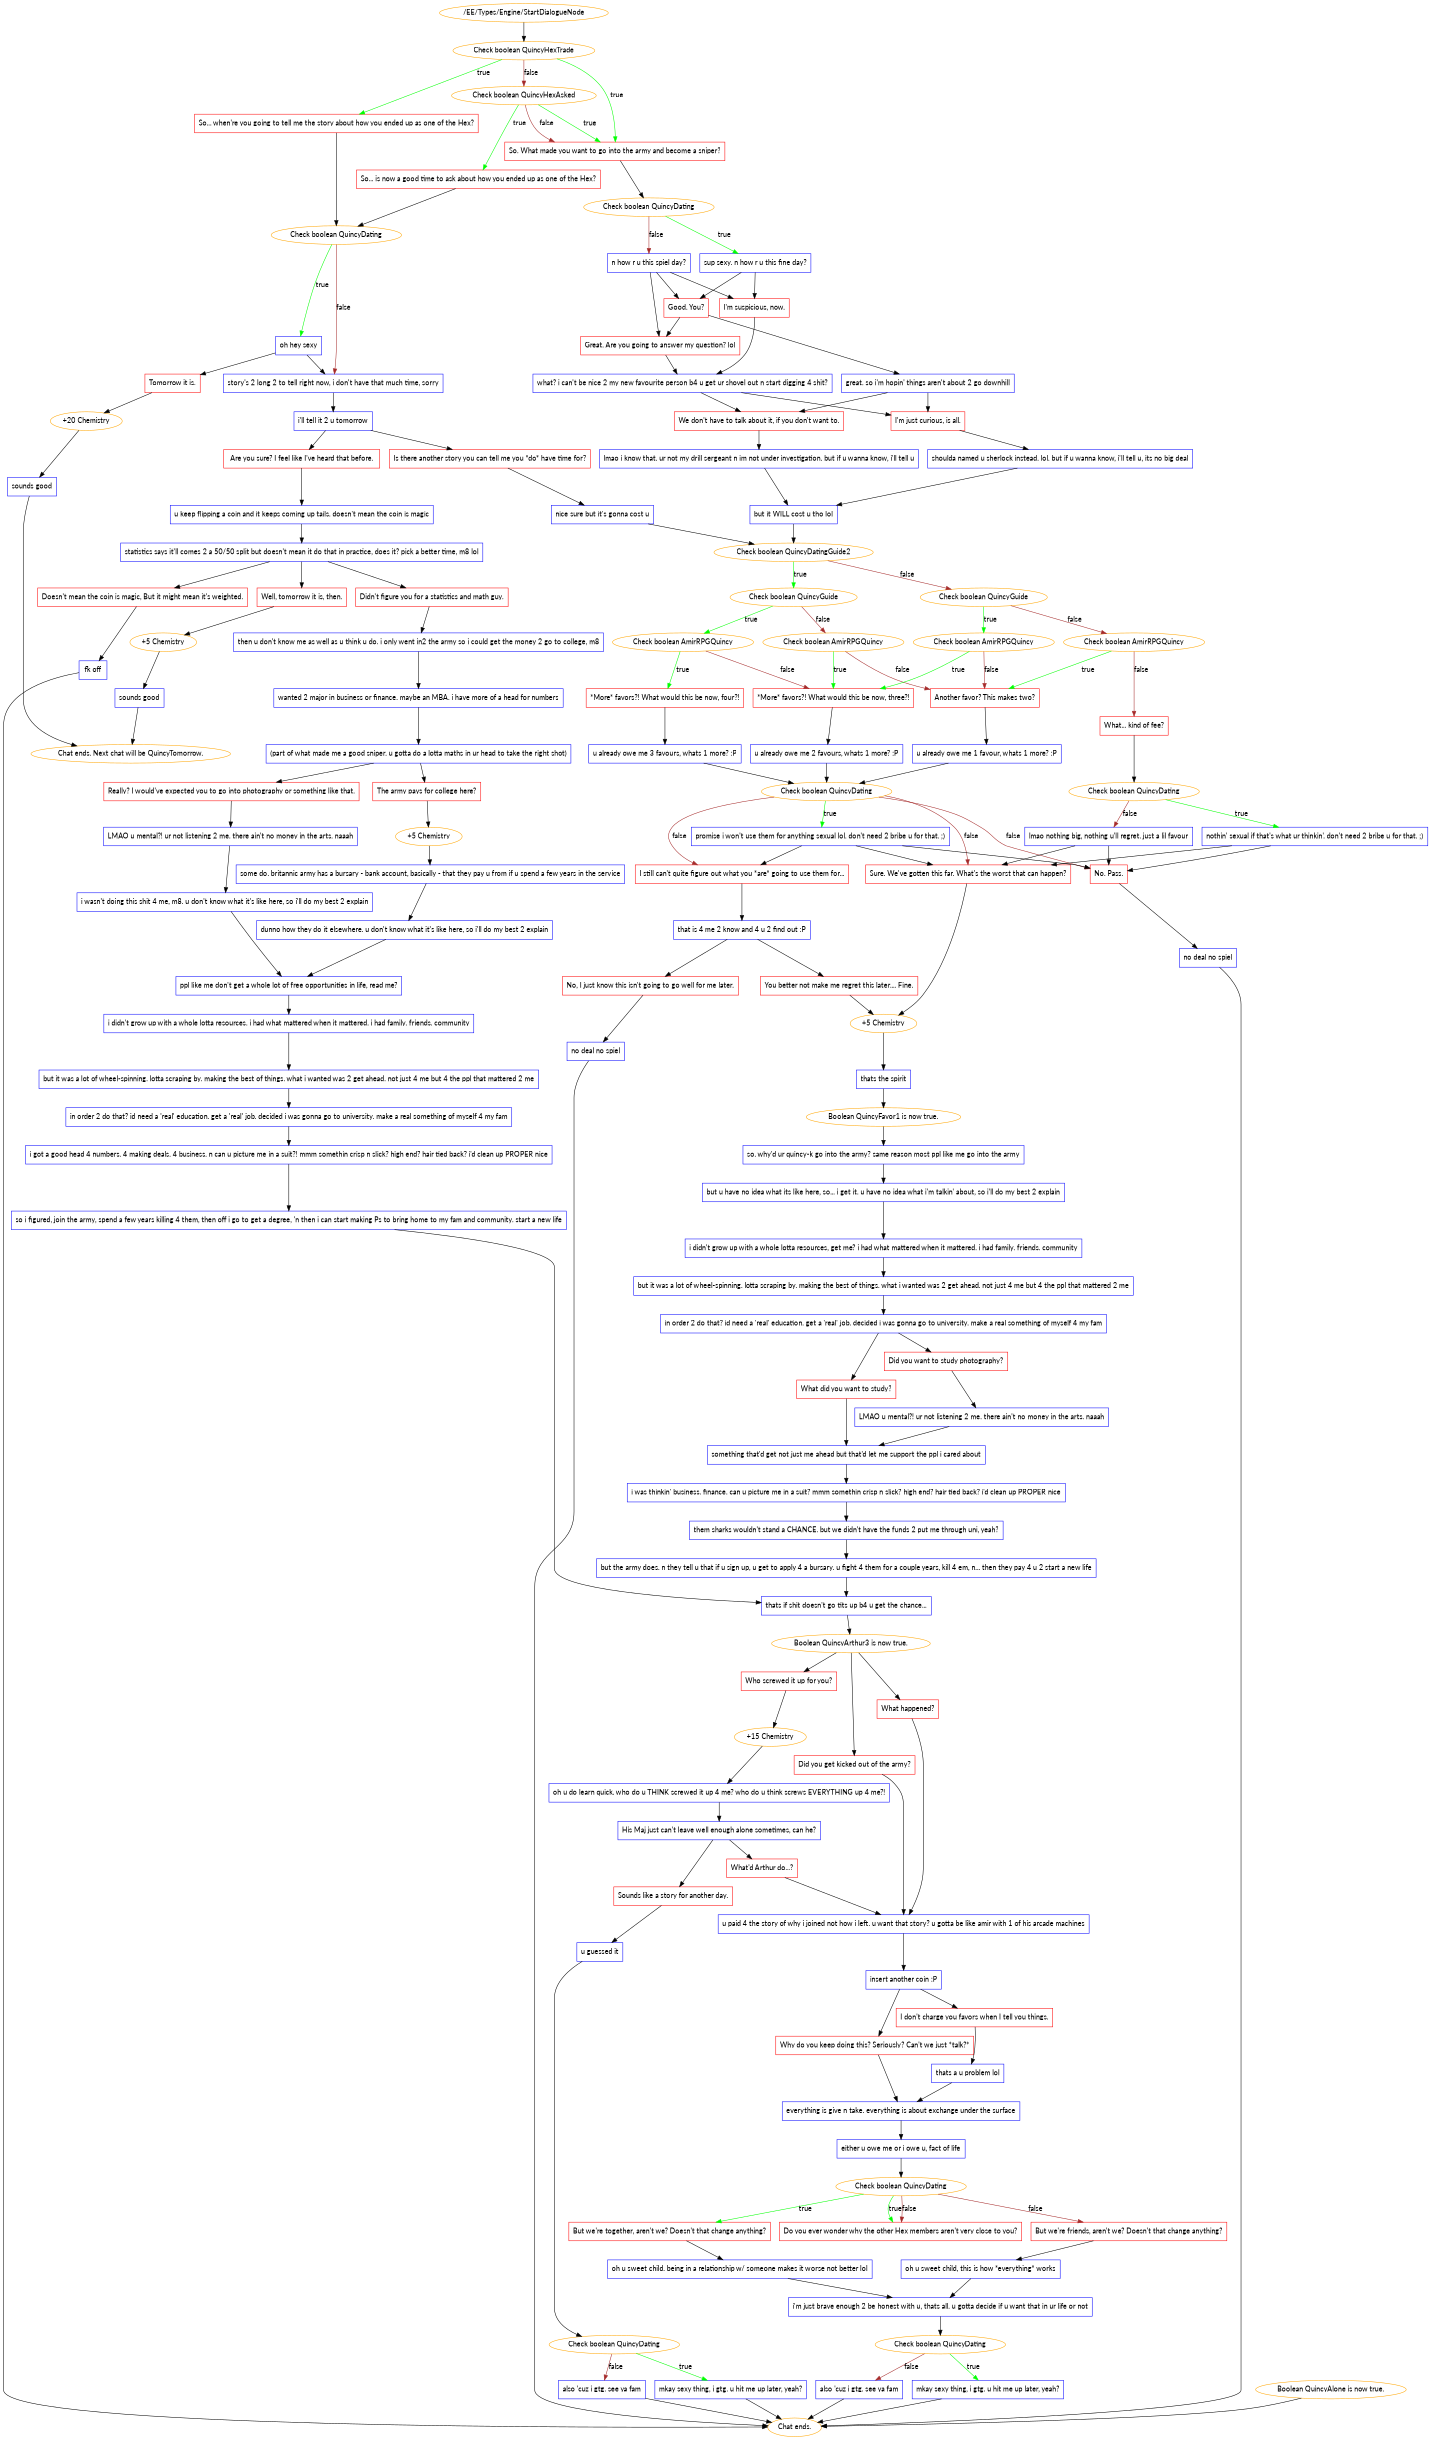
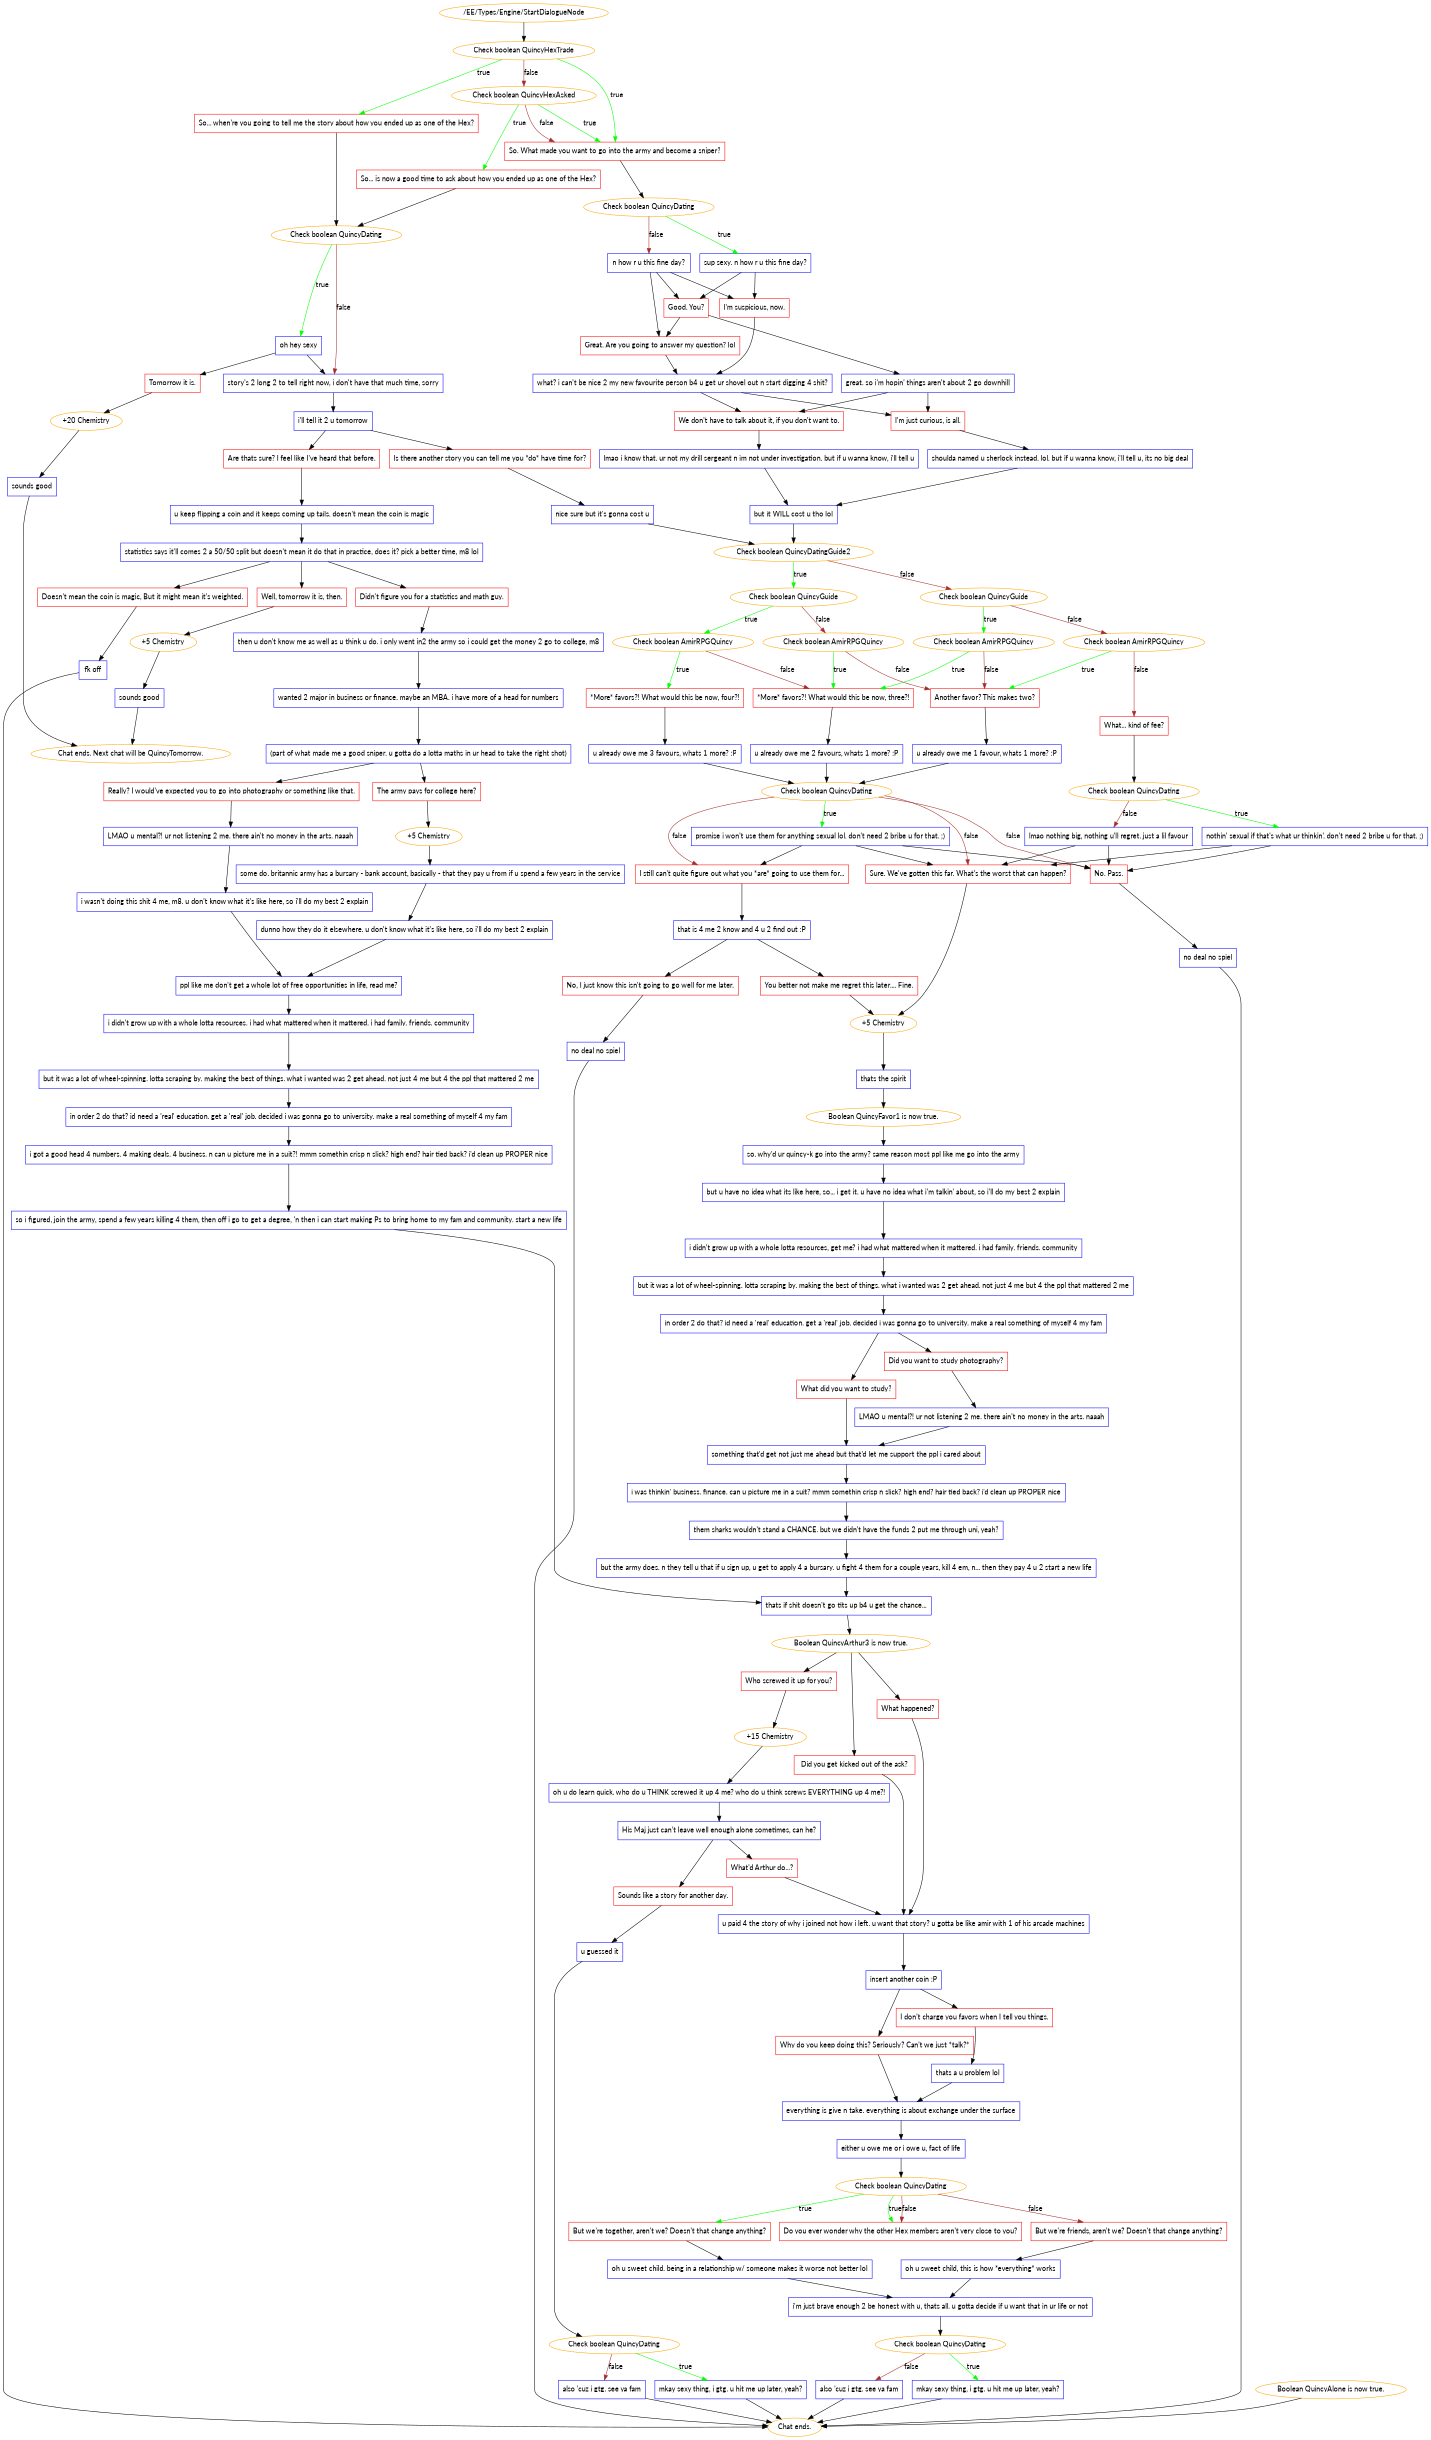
node "n how r u this spiel day?": label "n how r u this spiel day?" -> "n how r u this fine day?"
node "Are you sure? I feel like I've heard that before.": label "Are you sure? I feel like I've heard that before." -> "Are thats sure? I feel like I've heard that before."
node "Did you get kicked out of the army?": label "Did you get kicked out of the army?" -> "Did you get kicked out of the ask?"
